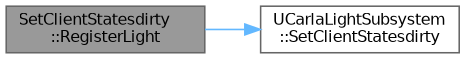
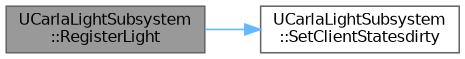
node "SetClientStatesdirty ::RegisterLight": label "SetClientStatesdirty ::RegisterLight" -> "UCarlaLightSubsystem ::RegisterLight"
